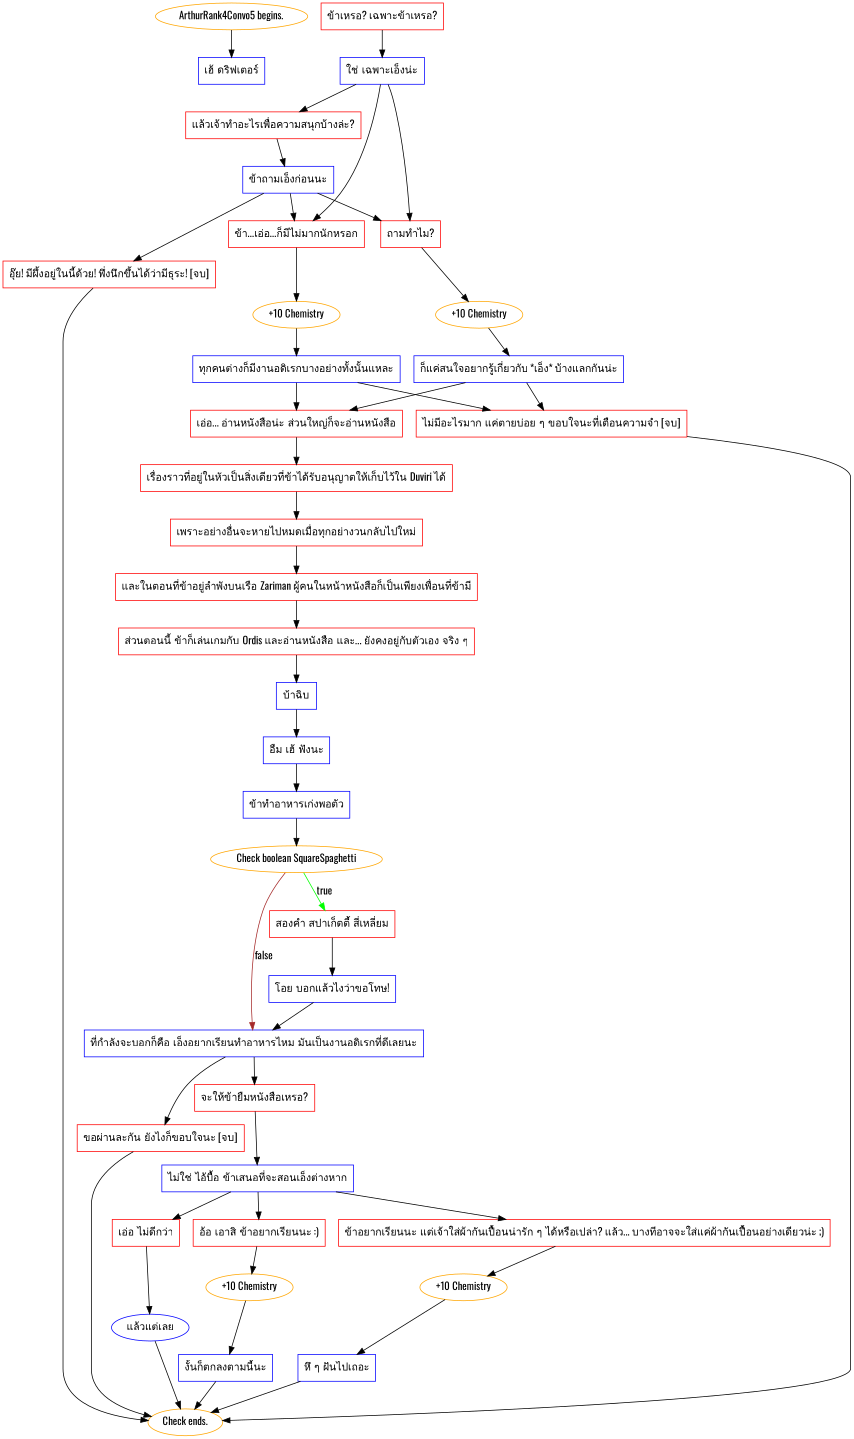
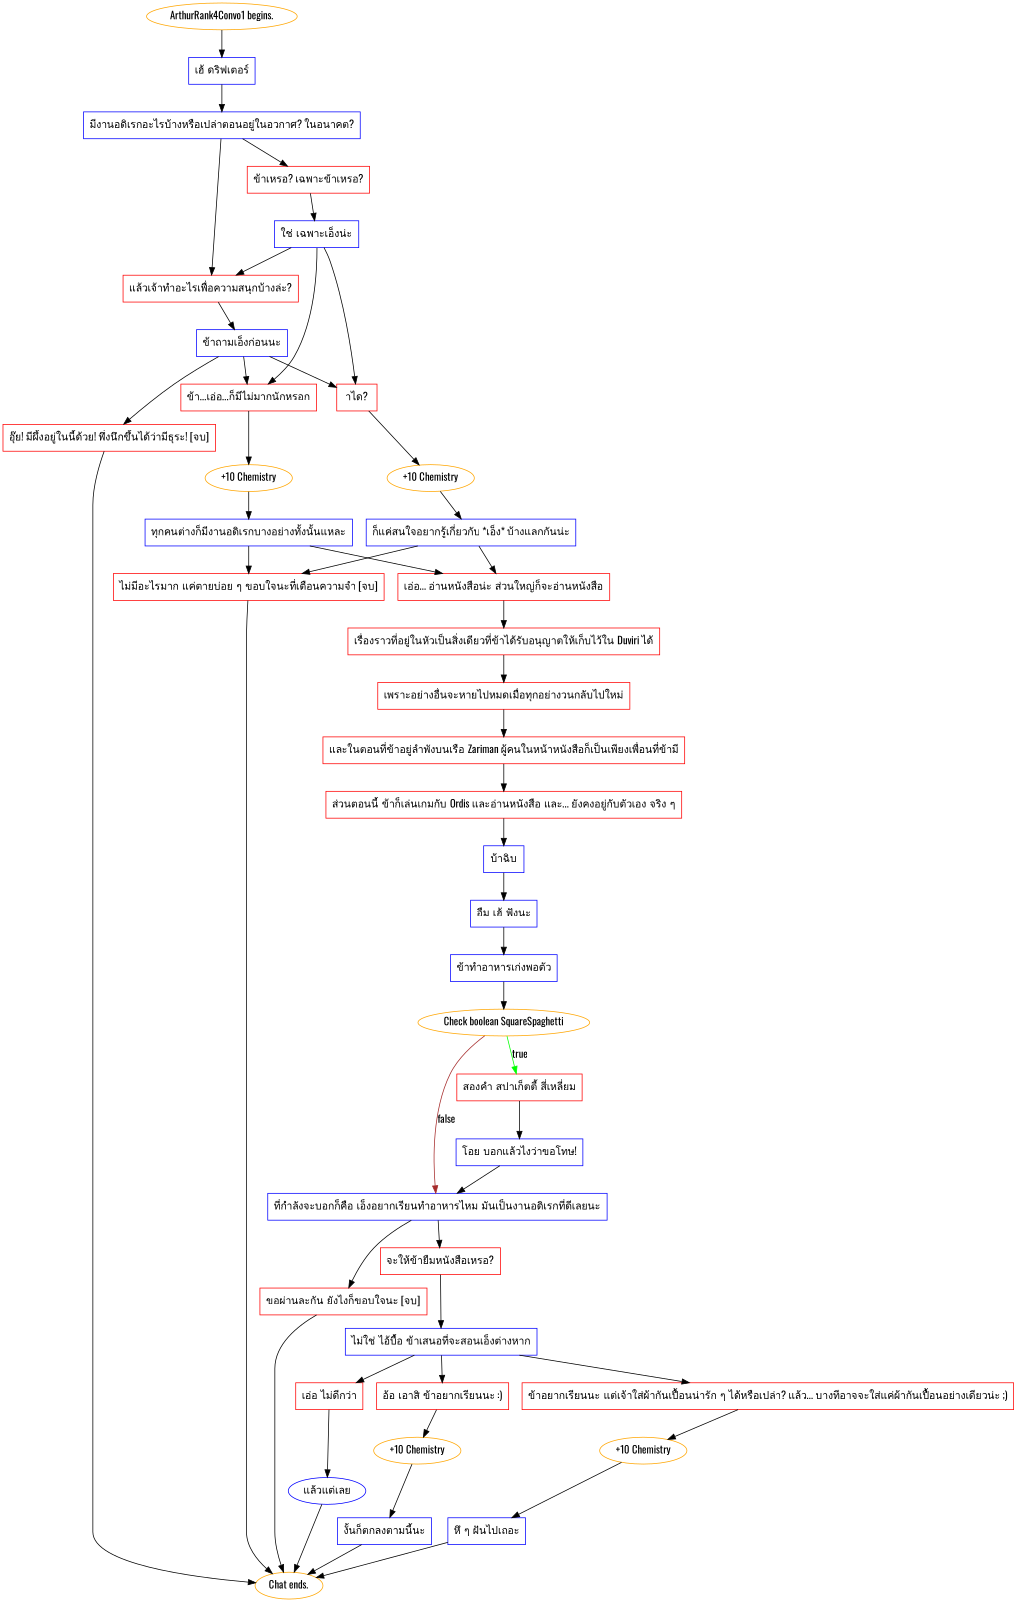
node "ArthurRank4Convo5 begins.": label "ArthurRank4Convo5 begins." -> "ArthurRank4Convo1 begins."
node "มีงานอดิเรกอะไรบ้างหรือเปล่าตอนอยู่ในอวกาศ? ในอนาคต?": added
node "ถามทำไม?": label "ถามทำไม?" -> "าได?"
node "Check ends.": label "Check ends." -> "Chat ends."
